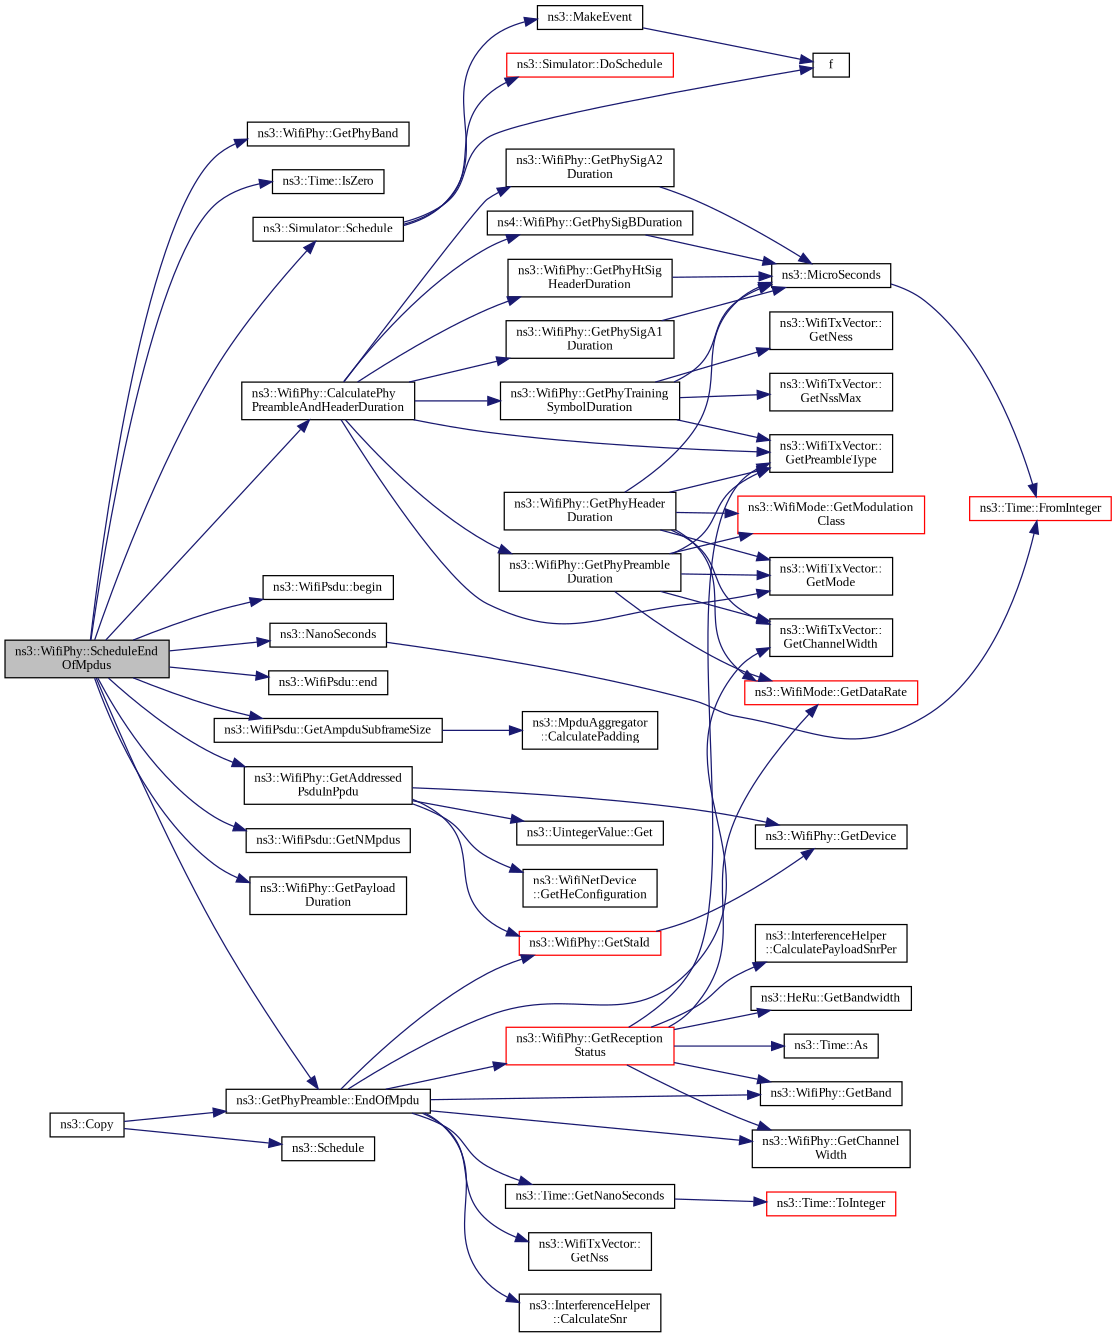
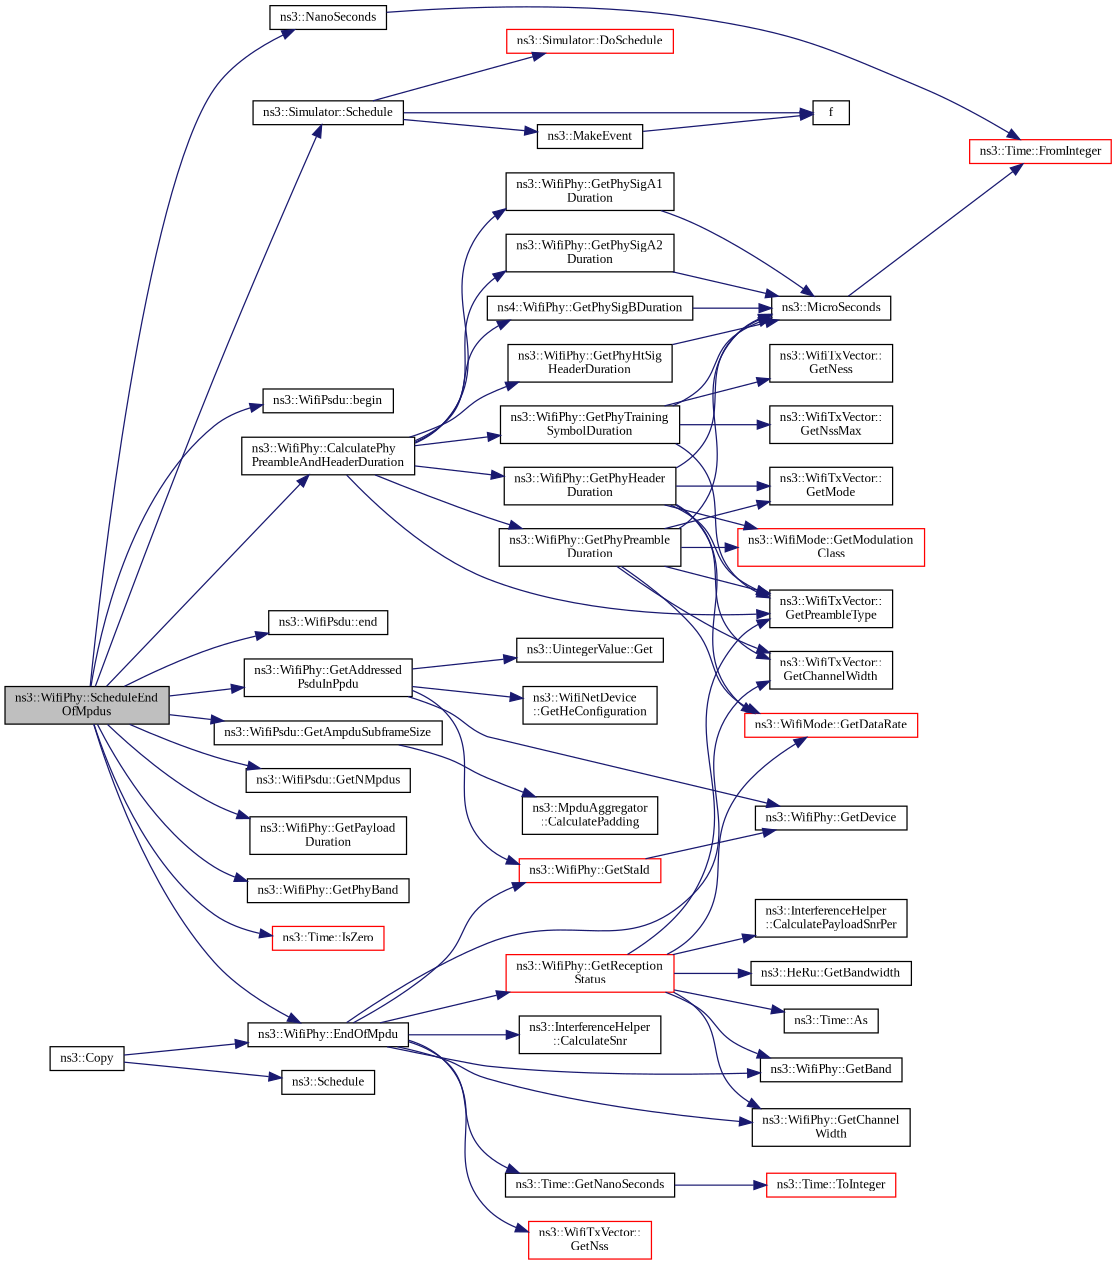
node "ns3::Time::IsZero": color black -> red
edge "ns3::WifiPhy::GetPhyPreamble Duration" -> "ns3::MicroSeconds": added
edge "ns3::WifiPhy::CalculatePhy PreambleAndHeaderDuration" -> "ns3::WifiTxVector:: GetMode": now "ns3::WifiPhy::CalculatePhy PreambleAndHeaderDuration" -> "ns3::WifiPhy::GetPhyHeader Duration"
node "ns3::GetPhyPreamble::EndOfMpdu": label "ns3::GetPhyPreamble::EndOfMpdu" -> "ns3::WifiPhy::EndOfMpdu"
node "ns3::WifiTxVector:: GetNss": color black -> red
